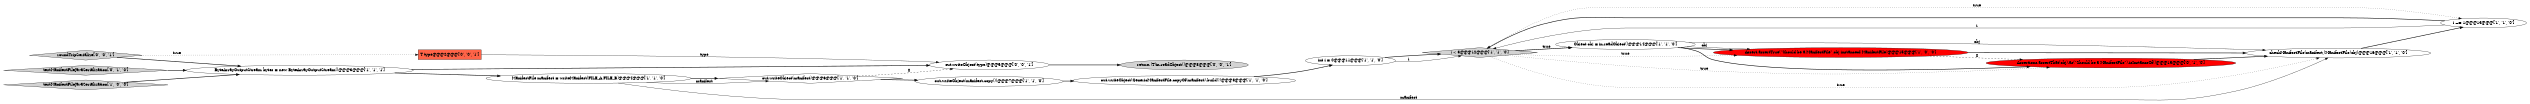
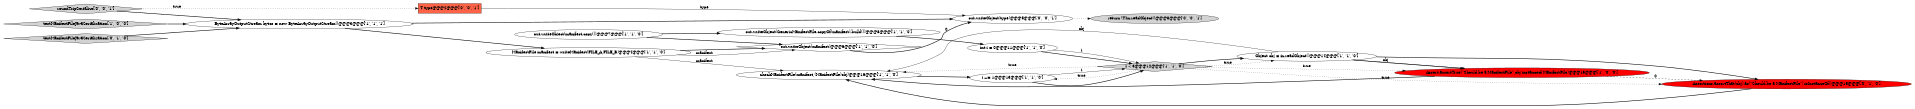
edge "out.writeObject(type)@@@5@@@['0', '0', '1']" -> "return (T)in.readObject()@@@8@@@['0', '0', '1']": style bold -> dotted
edge "out.writeObject(manifest)@@@6@@@['1', '1', '0']" -> "out.writeObject(type)@@@5@@@['0', '0', '1']": style dashed -> bold
edge "out.writeObject(manifest)@@@6@@@['1', '1', '0']" -> "out.writeObject(manifest.copy())@@@7@@@['1', '1', '0']": reversed
